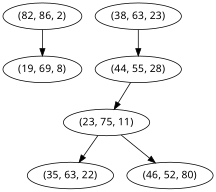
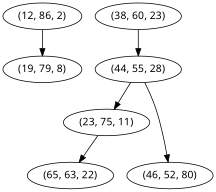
node "(82, 86, 2)": label "(82, 86, 2)" -> "(12, 86, 2)"
node "(38, 63, 23)": label "(38, 63, 23)" -> "(38, 60, 23)"
node "(19, 69, 8)": label "(19, 69, 8)" -> "(19, 79, 8)"
edge "(23, 75, 11)" -> "(46, 52, 80)": now "(44, 55, 28)" -> "(46, 52, 80)"
node "(35, 63, 22)": label "(35, 63, 22)" -> "(65, 63, 22)"
